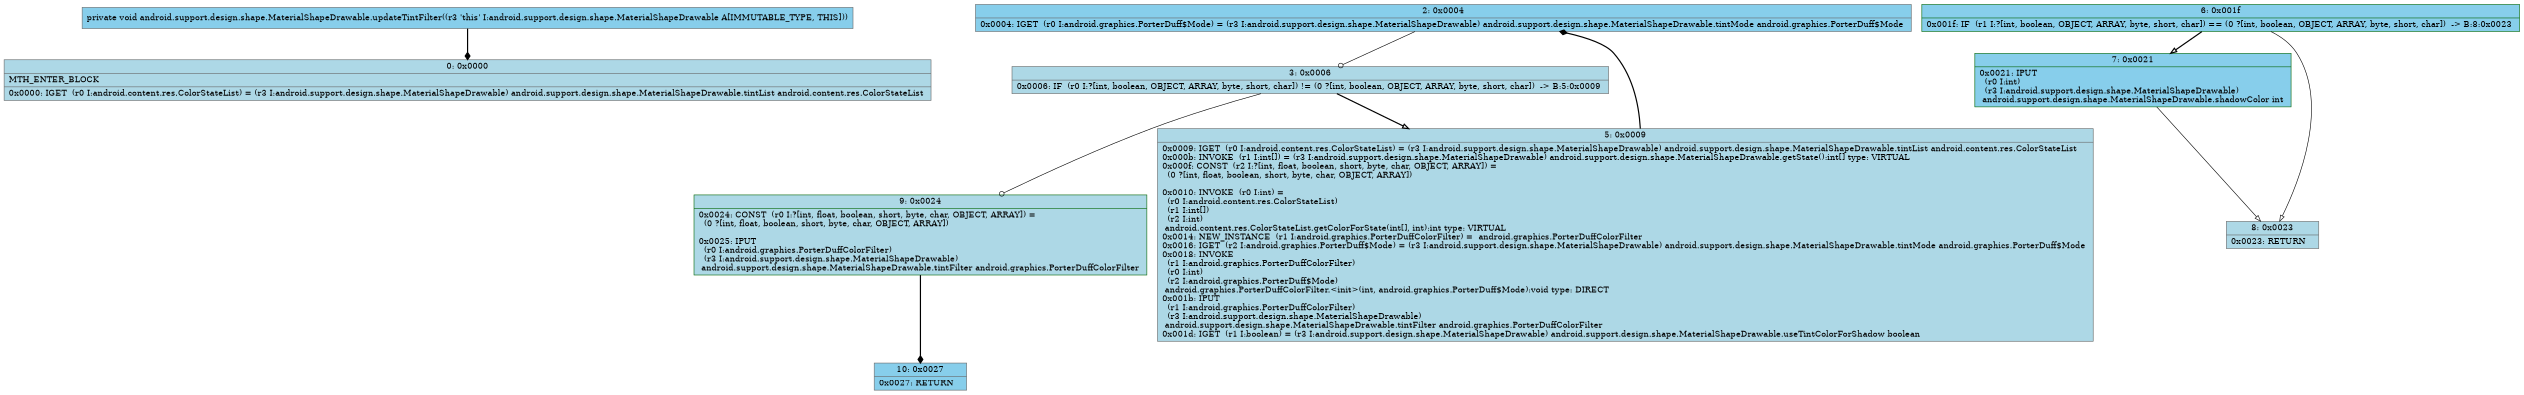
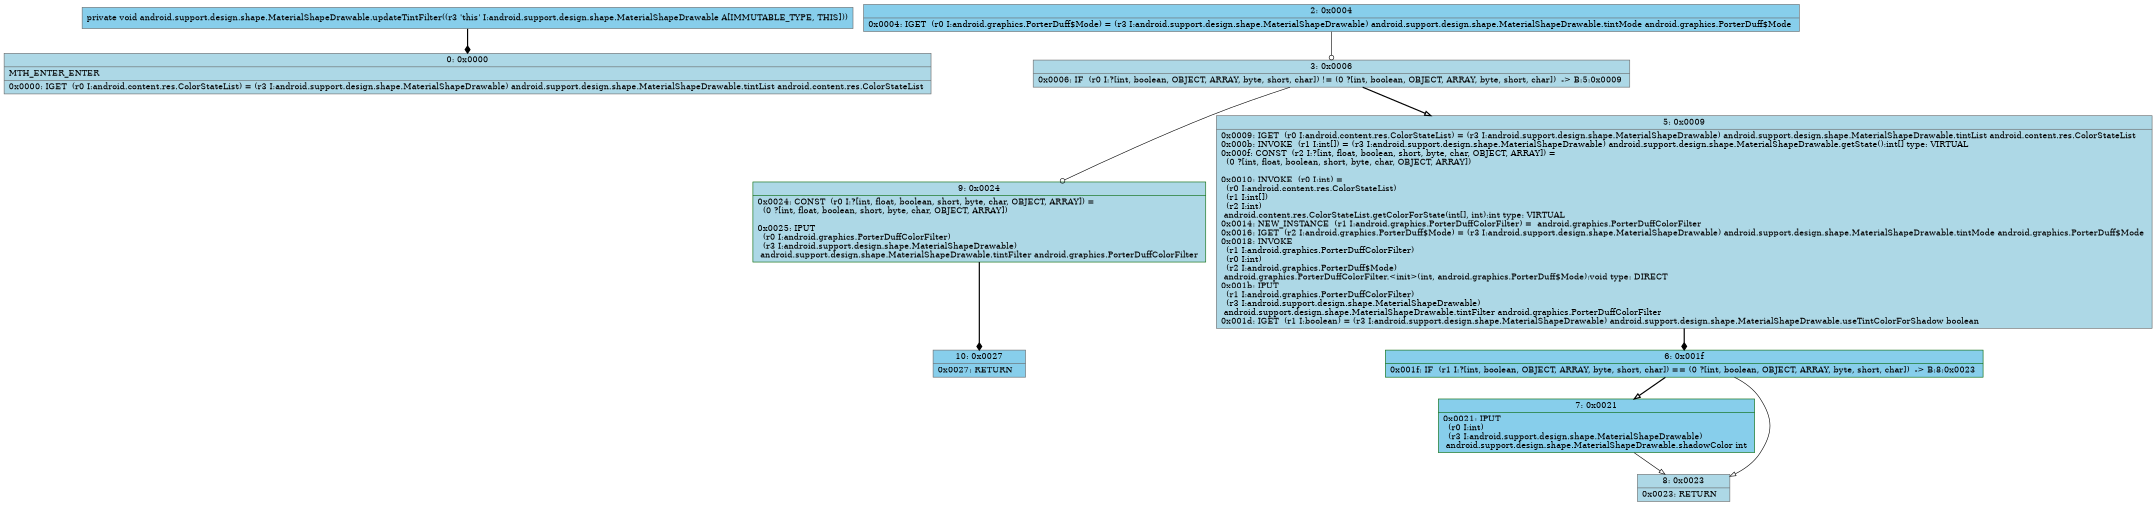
edge "5: 0x0009" -> "2: 0x0004": now "5: 0x0009" -> "6: 0x001f"
node "0: 0x0000": text "MTH_ENTER_BLOCK" -> "MTH_ENTER_ENTER"
